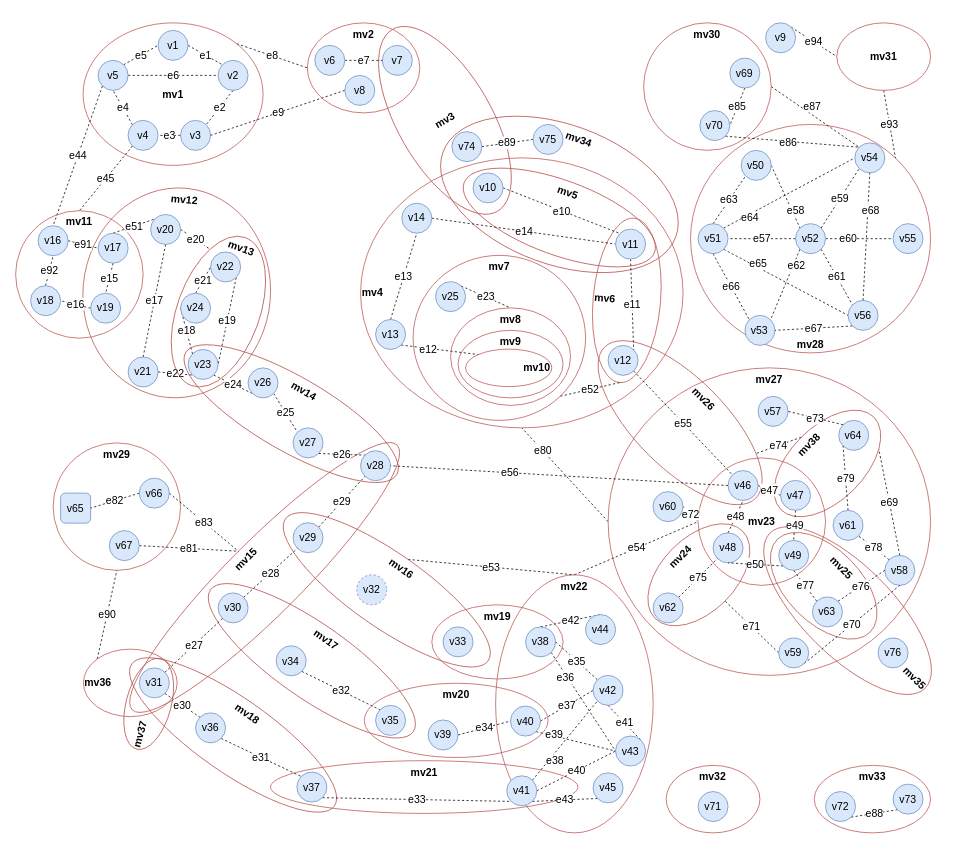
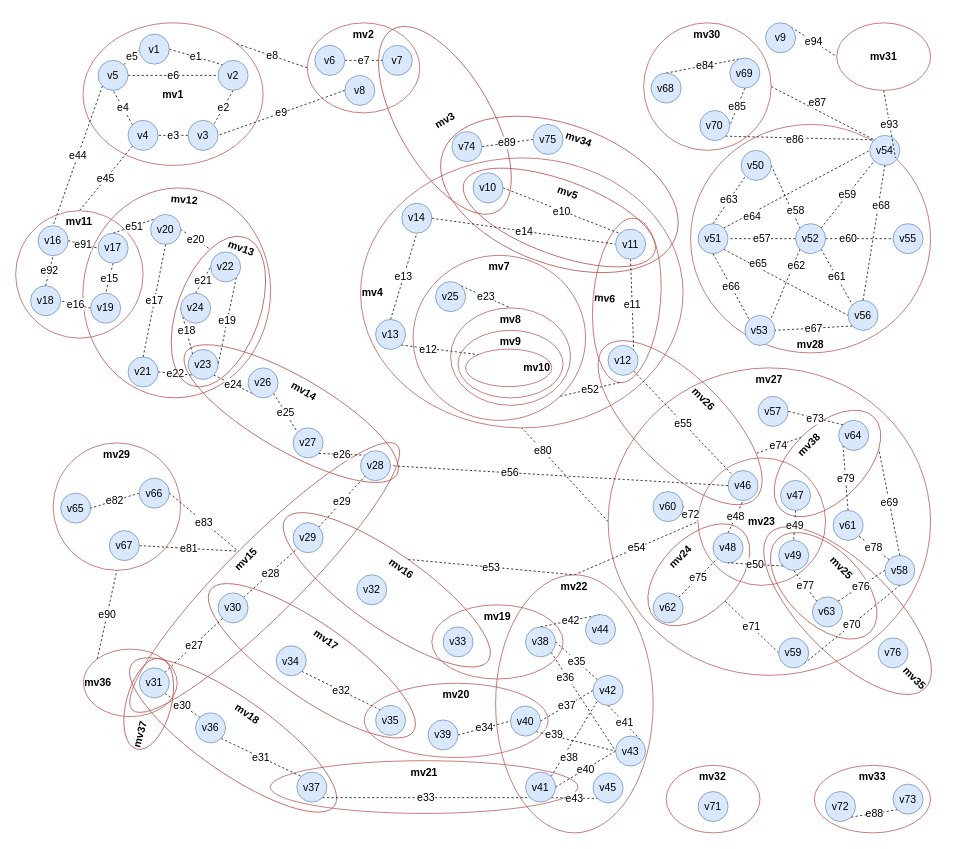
node "v1": moved (173, 45) -> (154, 49)
edge "v69" -- "v68": added, label "e84"
node "v68": added
node "v3": moved (195, 135) -> (203, 135)
node "v54": moved (870, 158) -> (885, 150)
edge "v46" -- "v47": removed, label "e47"
node "v65": shape rounded rectangle -> ellipse
node "v32": style dashed -> solid
node "v41": moved (522, 791) -> (540, 787)
